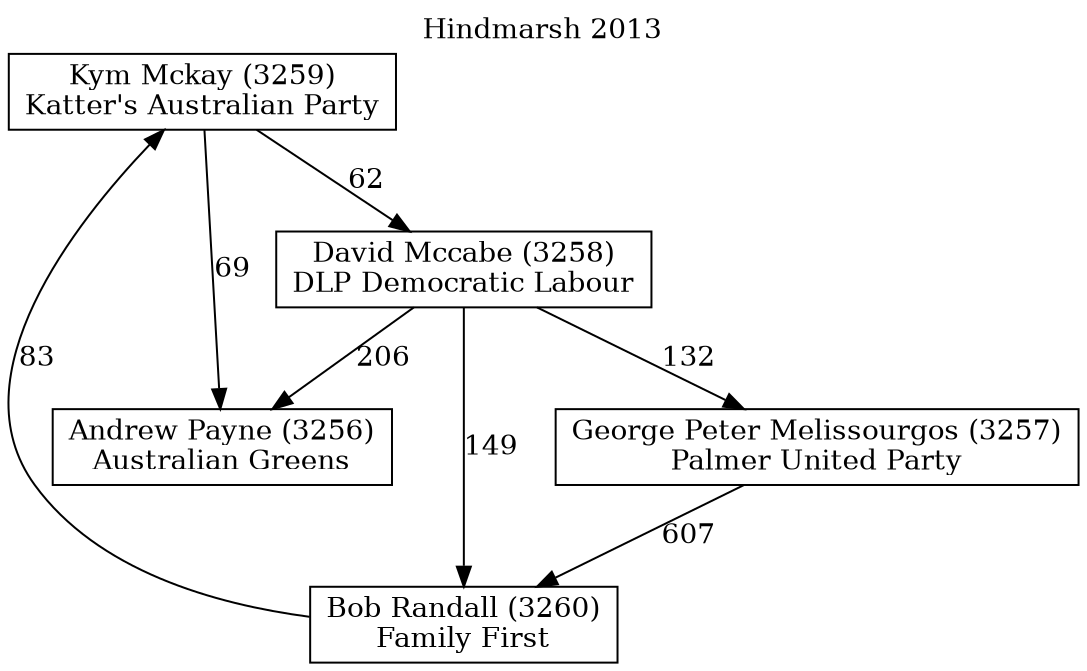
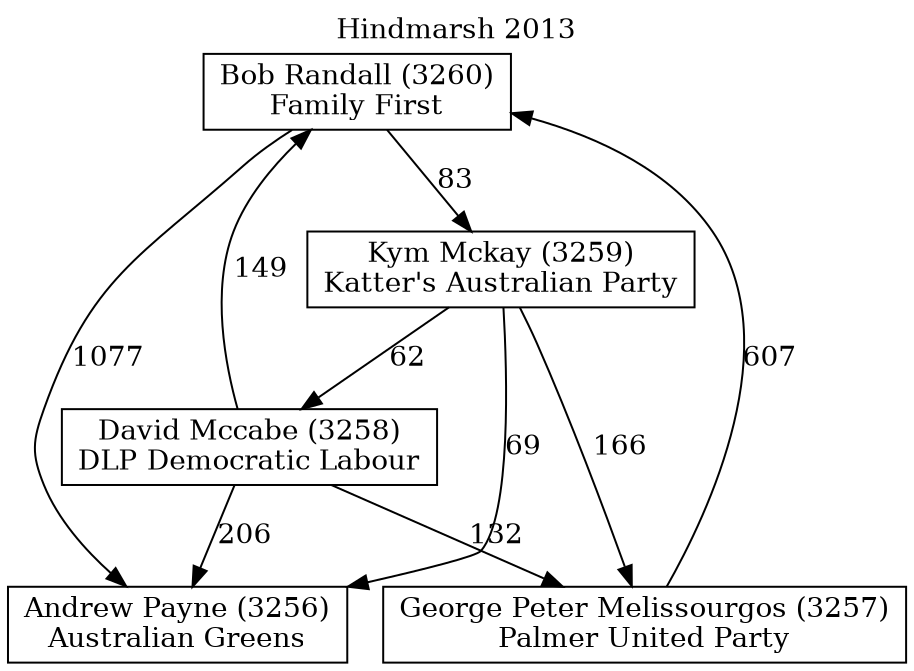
edge "Bob Randall (3260) Family First" -> "Andrew Payne (3256) Australian Greens": added, label "1077"
edge "Kym Mckay (3259) Katter's Australian Party" -> "George Peter Melissourgos (3257) Palmer United Party": added, label "166"
